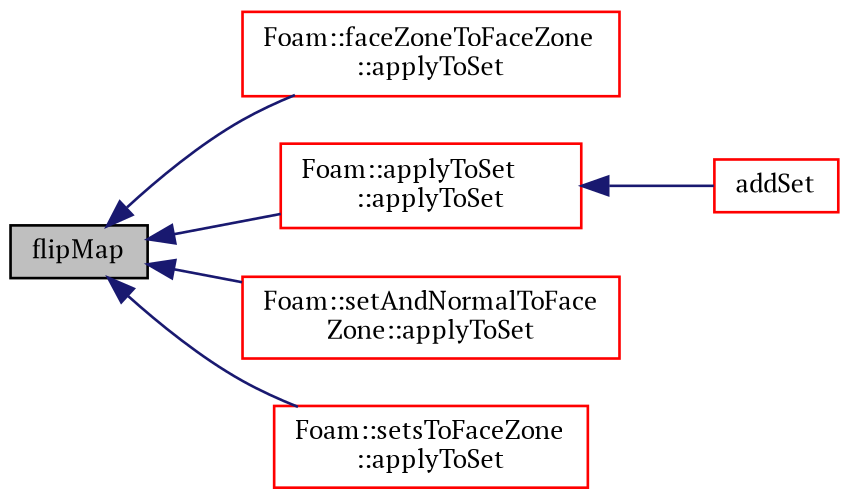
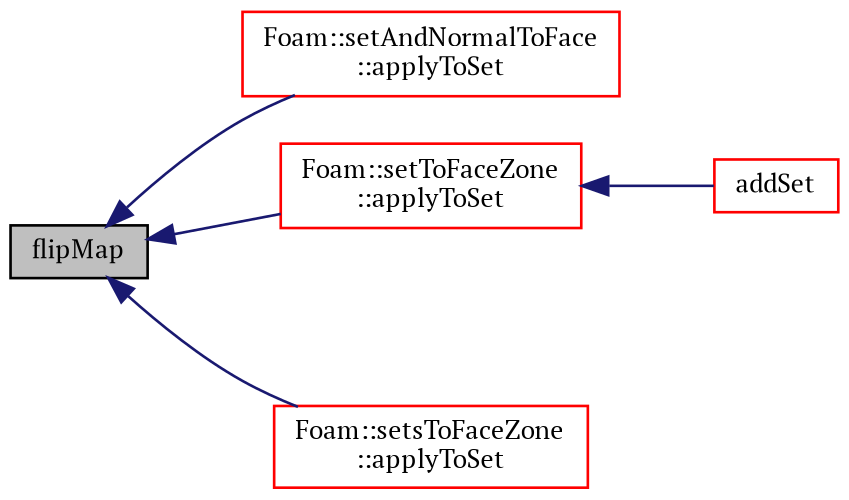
node "Foam::faceZoneToFaceZone ::applyToSet": label "Foam::faceZoneToFaceZone ::applyToSet" -> "Foam::setAndNormalToFace ::applyToSet"
node "Foam::applyToSet ::applyToSet": label "Foam::applyToSet ::applyToSet" -> "Foam::setToFaceZone ::applyToSet"
node "Foam::setAndNormalToFace Zone::applyToSet": removed
